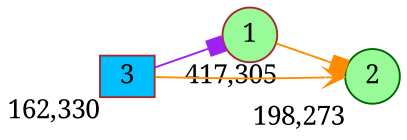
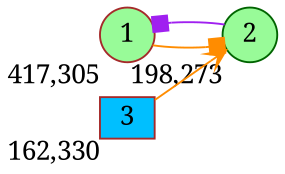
edge "3 162,330" -> "1 417,305": now "2 198,273" -> "1 417,305"
